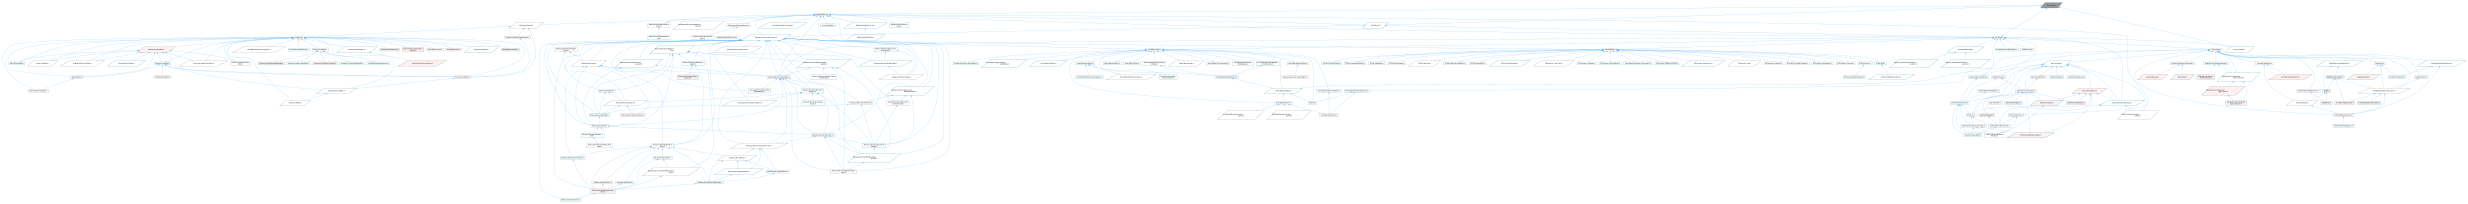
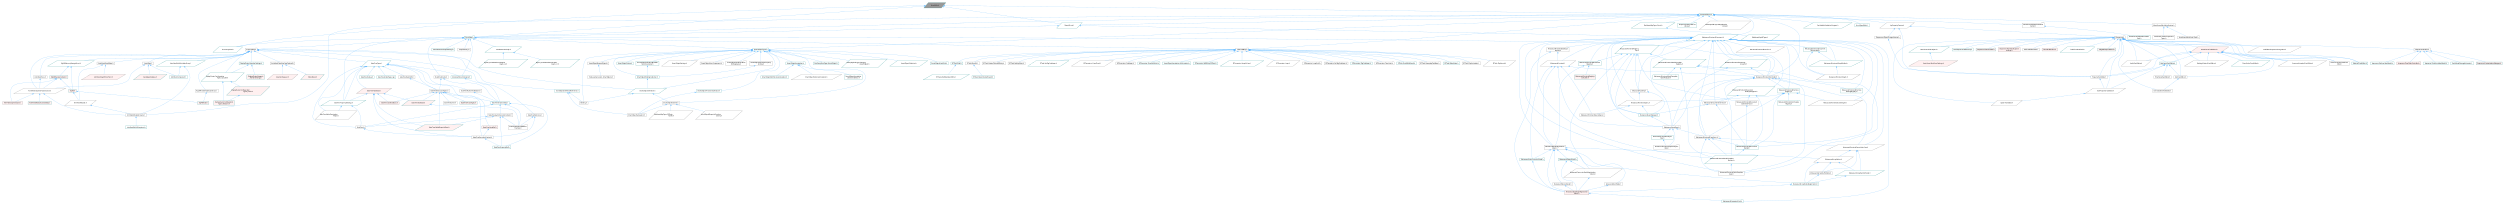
edge "StateTreeAsyncExecutionContext.h" -> "StateTree.h": reversed
